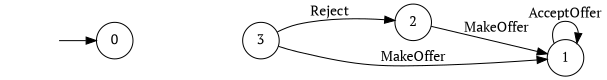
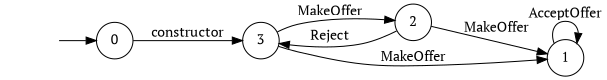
edge "3" -> "2": label "Reject" -> "MakeOffer"
edge "0" -> "3": added, label "constructor"
edge "2" -> "3": added, label "Reject"
